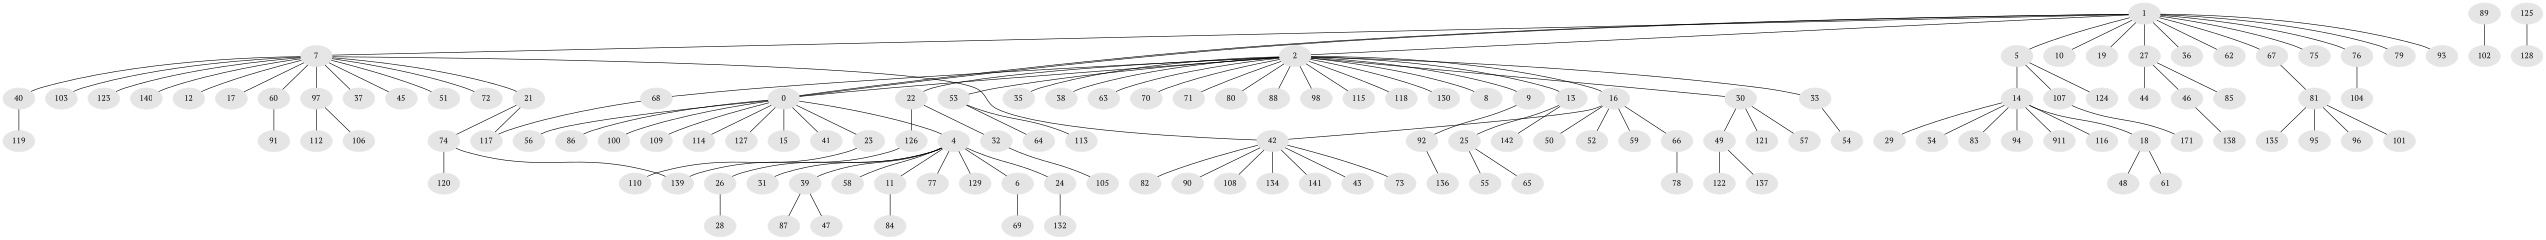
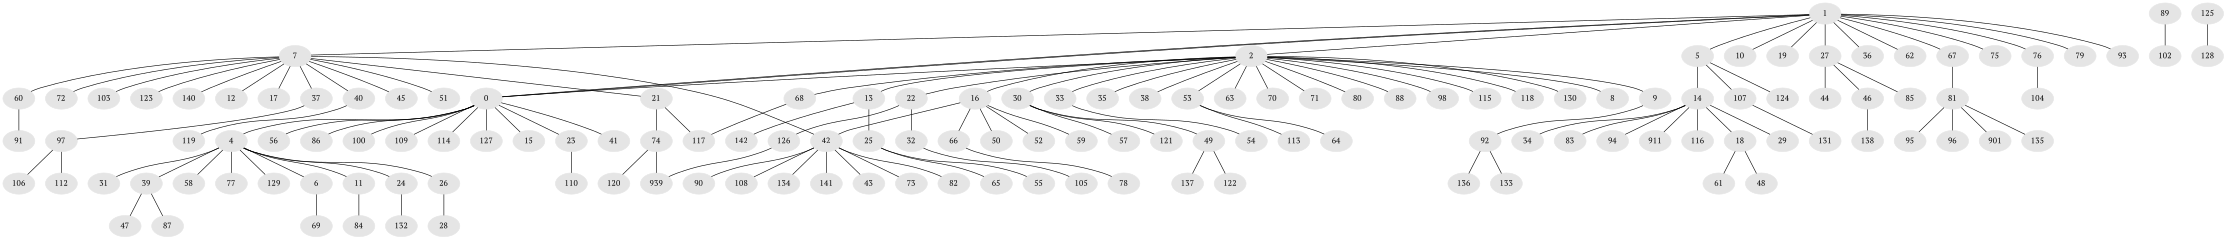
edge "7" -- "97": now "37" -- "97"
node "171": label "171" -> "131"
node "101": label "101" -> "901"
node "139": label "139" -> "939"
node "133": added
